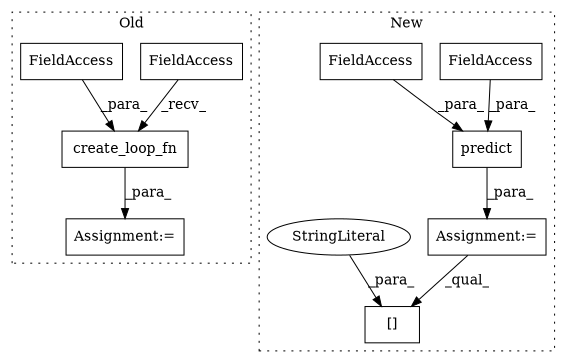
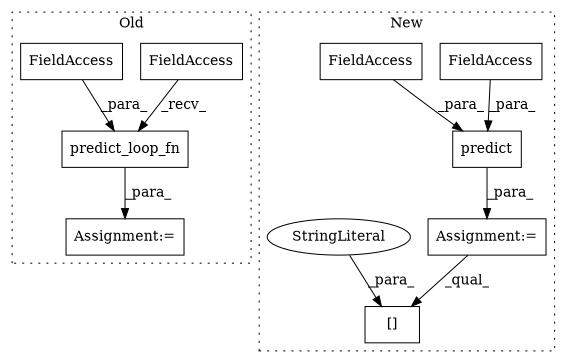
node "create_loop_fn": label "create_loop_fn" -> "predict_loop_fn"
